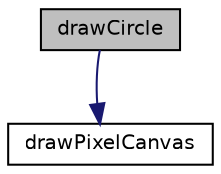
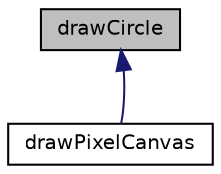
edge "drawCircle" -> "drawPixelCanvas": reversed
